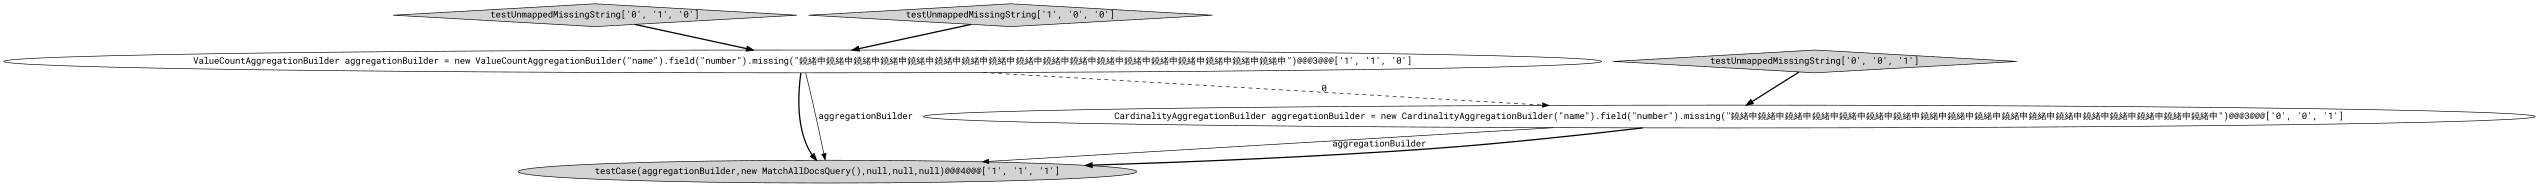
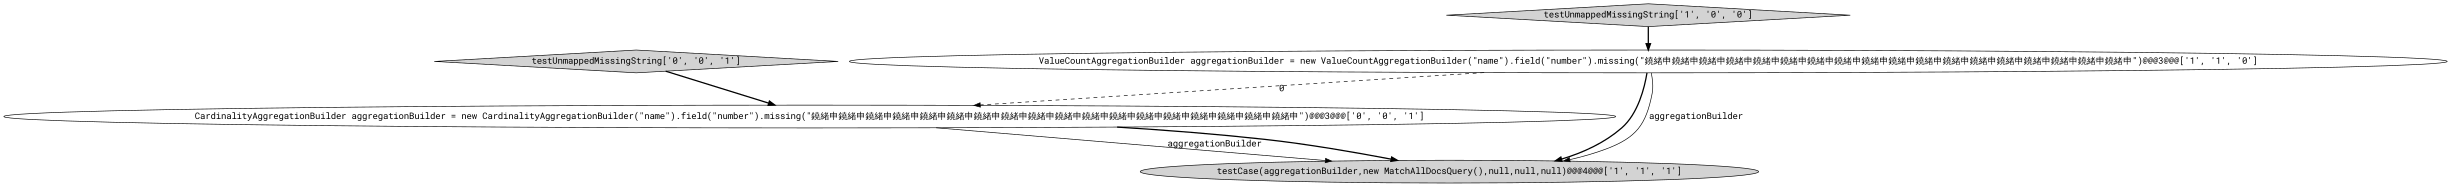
node "testUnmappedMissingString['0', '1', '0']": removed
